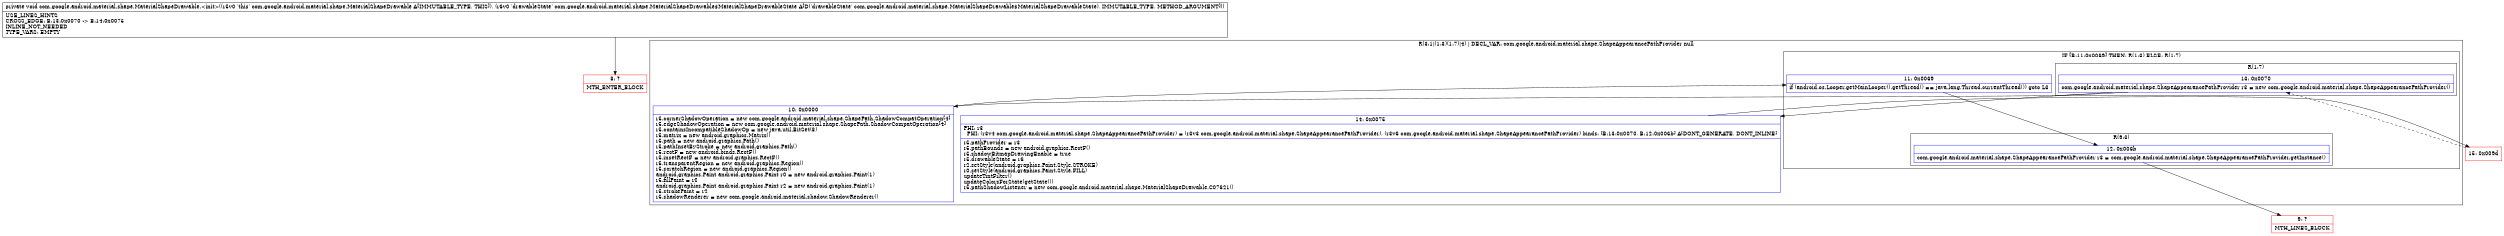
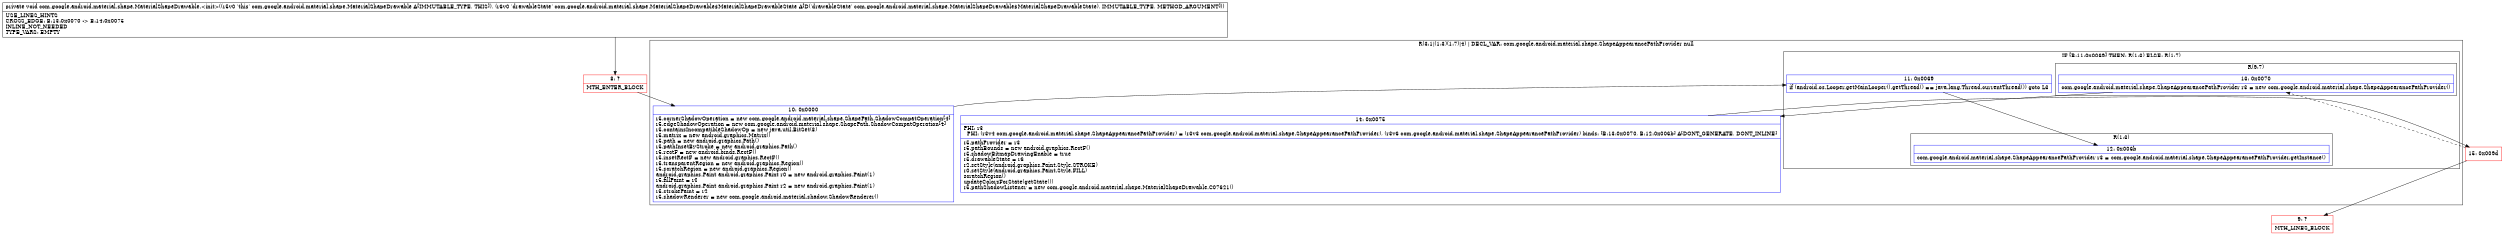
cluster "R(1:7)": label "R(1:7)" -> "R(9:7)"
edge "13: 0x0070" -> "10: 0x0000": now "8: ?" -> "10: 0x0000"
cluster "R(9:3)": label "R(9:3)" -> "R(1:3)"
node "14: 0x0075": text "updateTintFilter()" -> "scratchRegion()"
edge "12: 0x006b" -> "9: ?": now "15: 0x009d" -> "9: ?"
